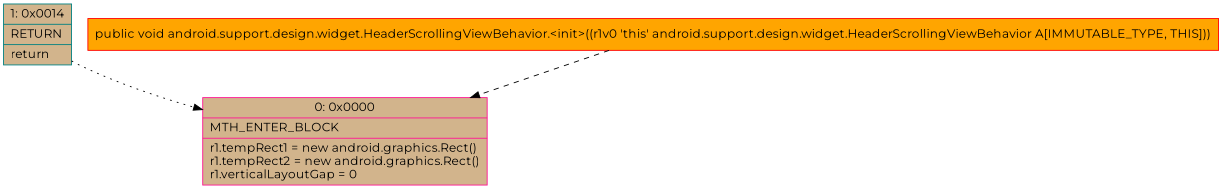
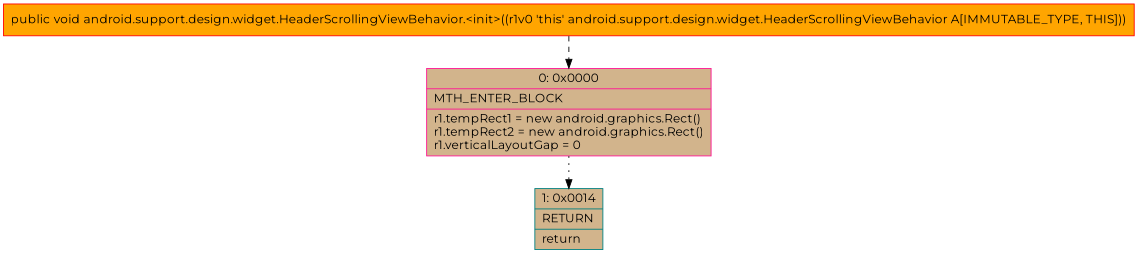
edge "1: 0x0014" -> "0: 0x0000": reversed
